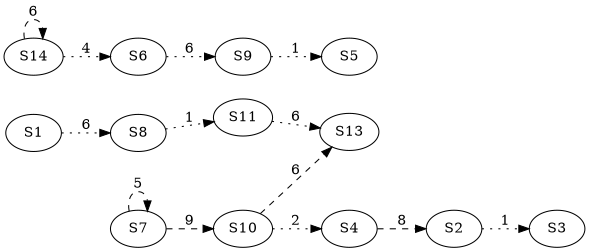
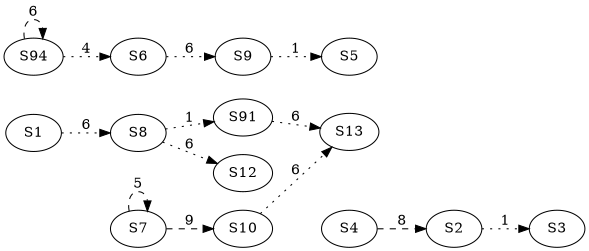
node "S14": label "S14" -> "S94"
node "S11": label "S11" -> "S91"
node "S12": added
edge "S10" -> "S13": style dashed -> dotted
edge "S10" -> "S4": removed, label "2"
